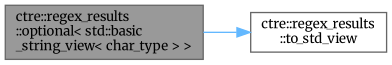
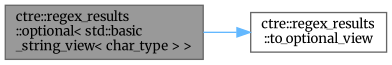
node "ctre::regex_results ::to_std_view": label "ctre::regex_results ::to_std_view" -> "ctre::regex_results ::to_optional_view"
